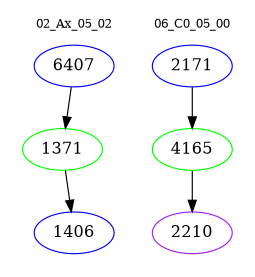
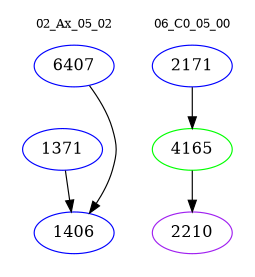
edge "6407" -> "1371": now "6407" -> "1406"
node "1371": color green -> blue
